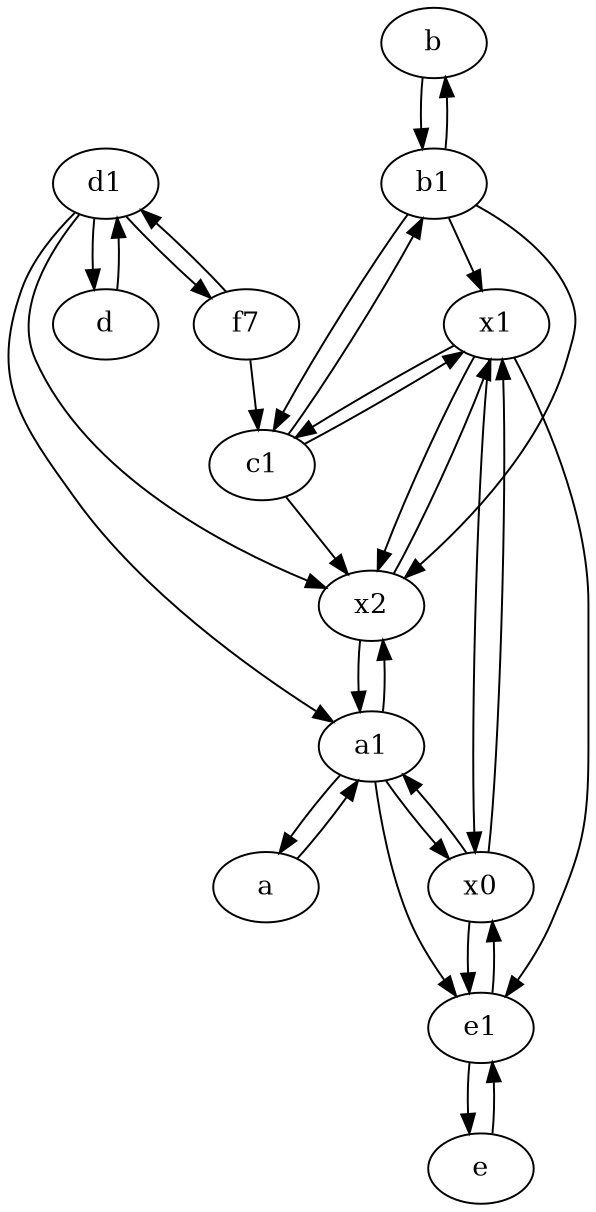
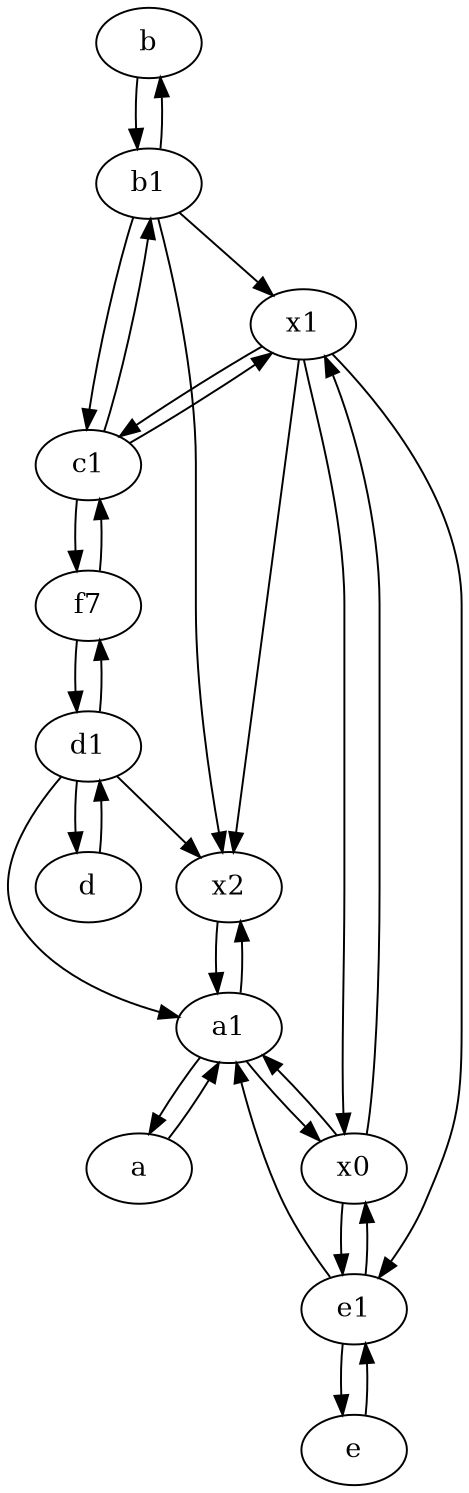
edge "x2" -> "x1": removed
edge "c1" -> "x2": now "c1" -> "f7"
edge "a1" -> "e1": reversed
